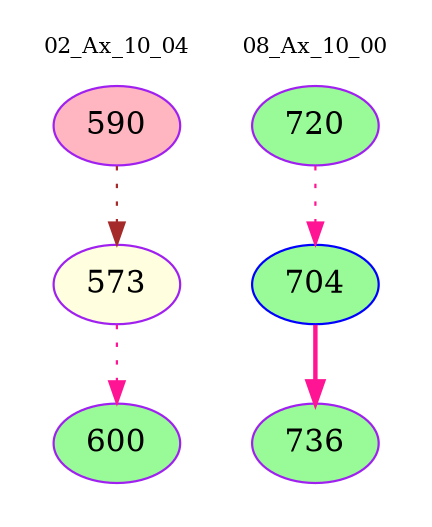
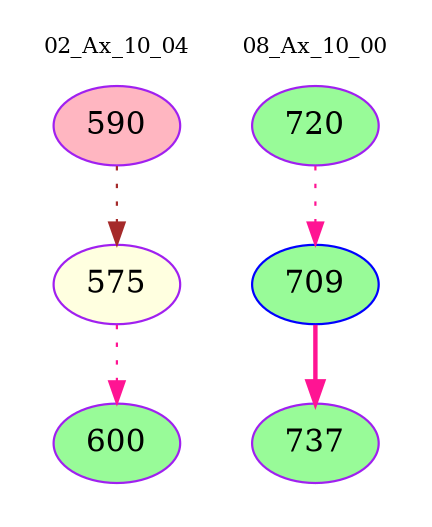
node "573": label "573" -> "575"
node "704": label "704" -> "709"
node "736": label "736" -> "737"
